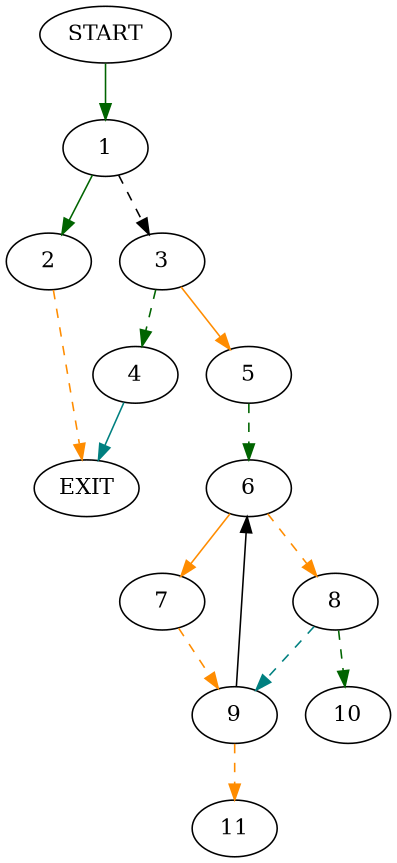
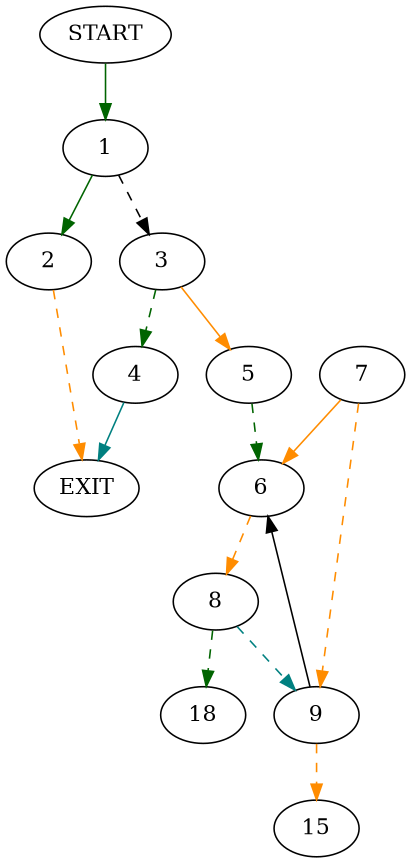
edge "6" -> "7": reversed
node "10": label "10" -> "18"
node "11": label "11" -> "15"
